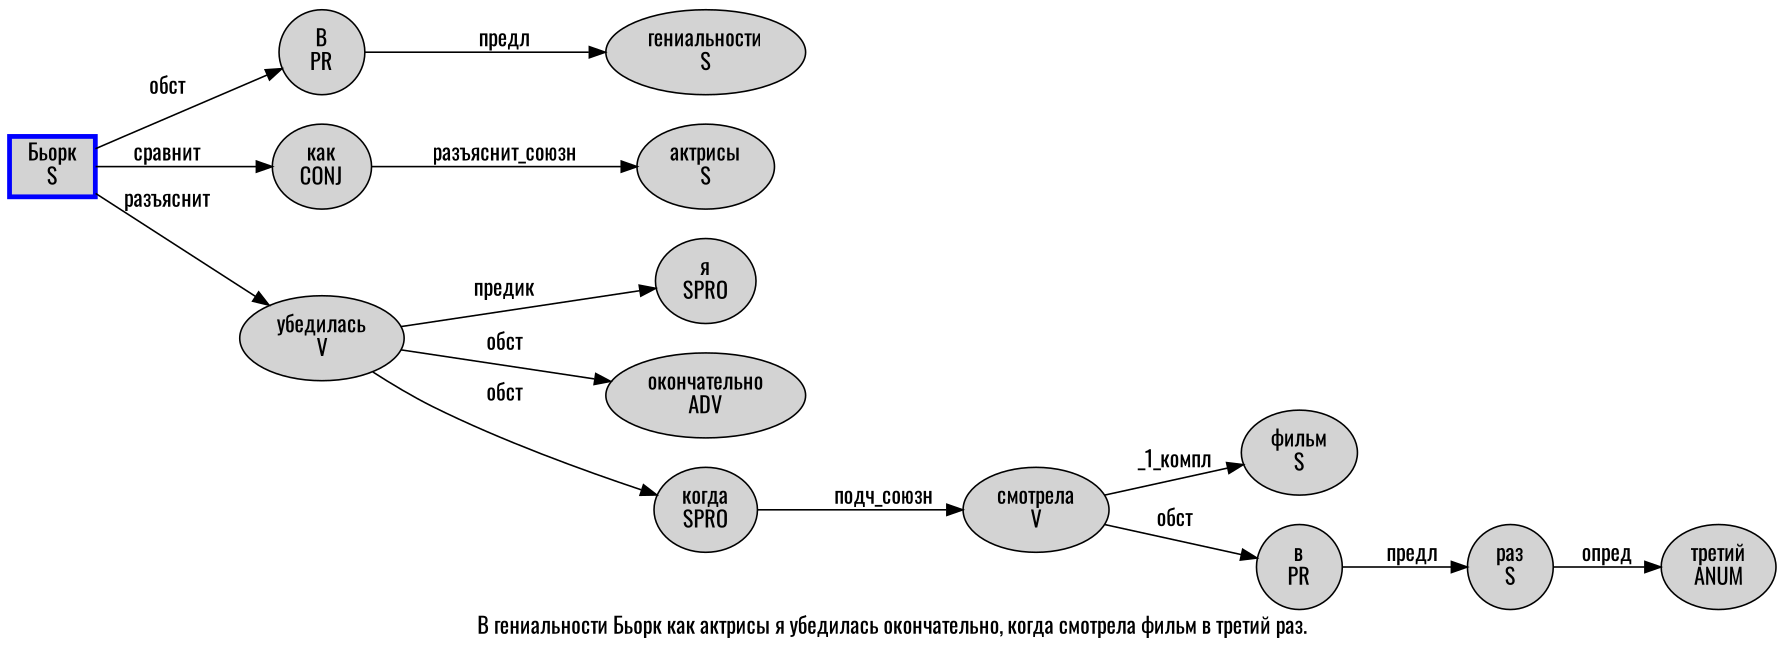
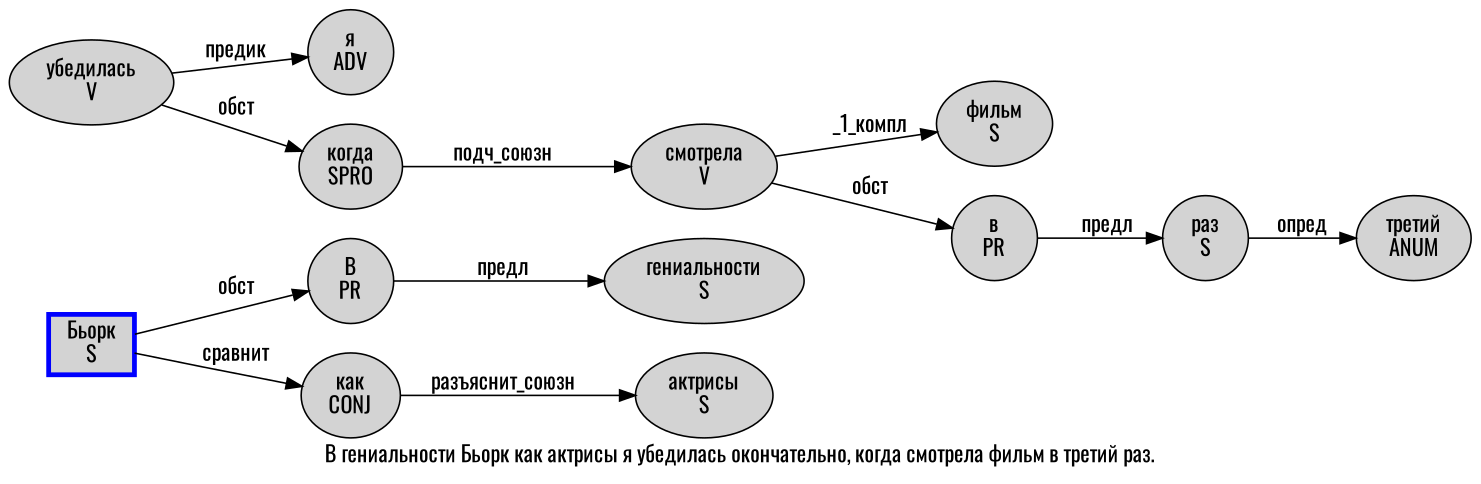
edge "Бьорк S" -> "убедилась V": removed, label "разъяснит"
node "я SPRO": label "я SPRO" -> "я ADV"
node "окончательно ADV": removed
